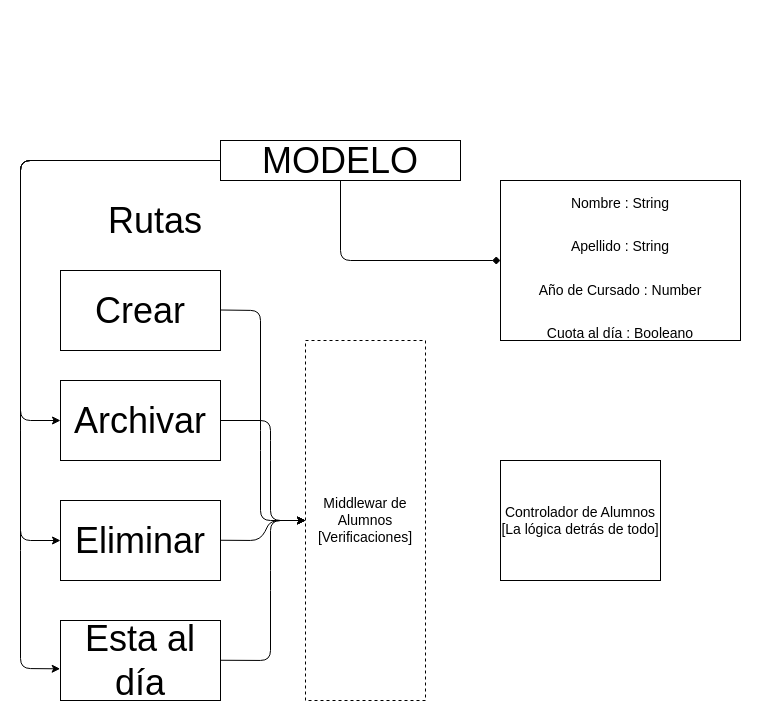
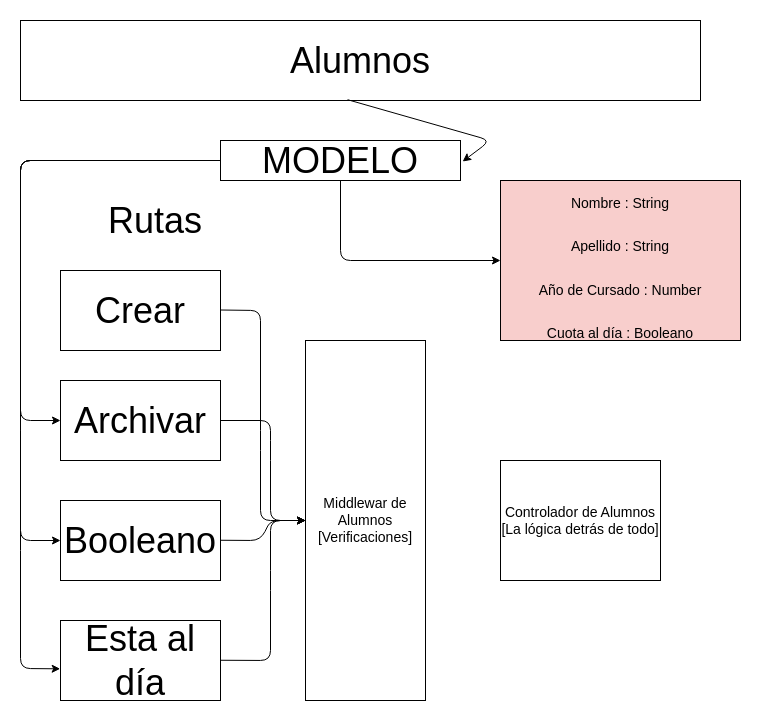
node "Alumnos": added
edge "Alumnos" -> "MODELO": added
edge "MODELO" -> "Nombre : String Apellido : String Año de Cursado : Number Cuota al día : Booleano": arrowhead diamond -> classic
node "Nombre : String Apellido : String Año de Cursado : Number Cuota al día : Booleano": fillcolor #ffffff -> #f8cecc
node "Middlewar de Alumnos [Verificaciones]": style dashed -> solid
node "Eliminar": label "Eliminar" -> "Booleano"
